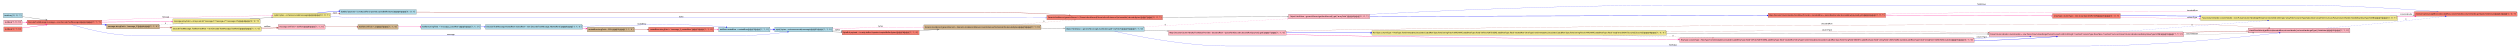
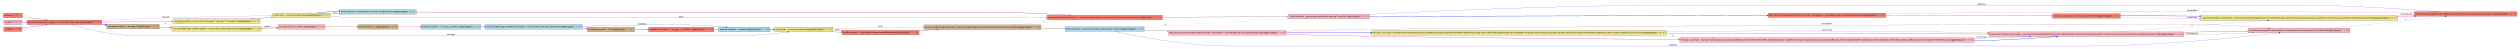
node "testArray['0', '0', '1']": fillcolor lightblue -> salmon
node "byte(( bytes = schema.encode(message)@@@13@@@['1', '1', '0']": fillcolor lightblue -> khaki
